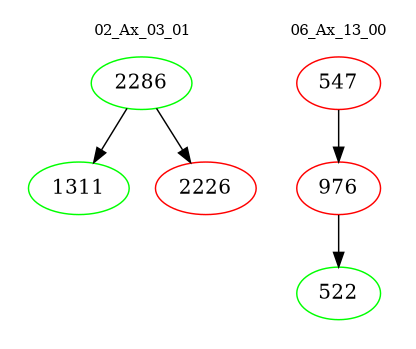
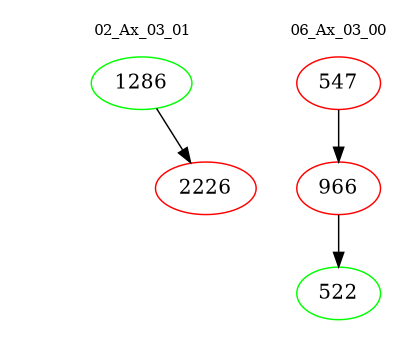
cluster "06_Ax_13_00": label "06_Ax_13_00" -> "06_Ax_03_00"
node "2286": label "2286" -> "1286"
node "1311": removed
node "976": label "976" -> "966"
